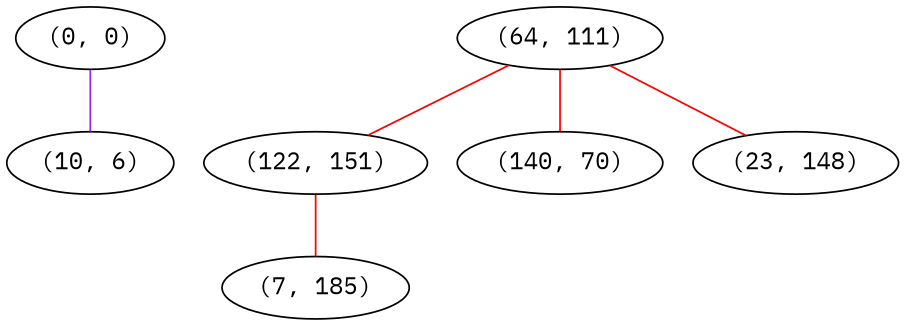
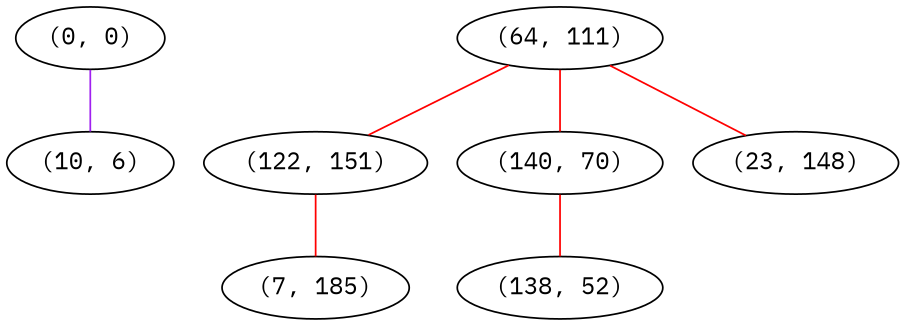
node "(138, 52)": added
